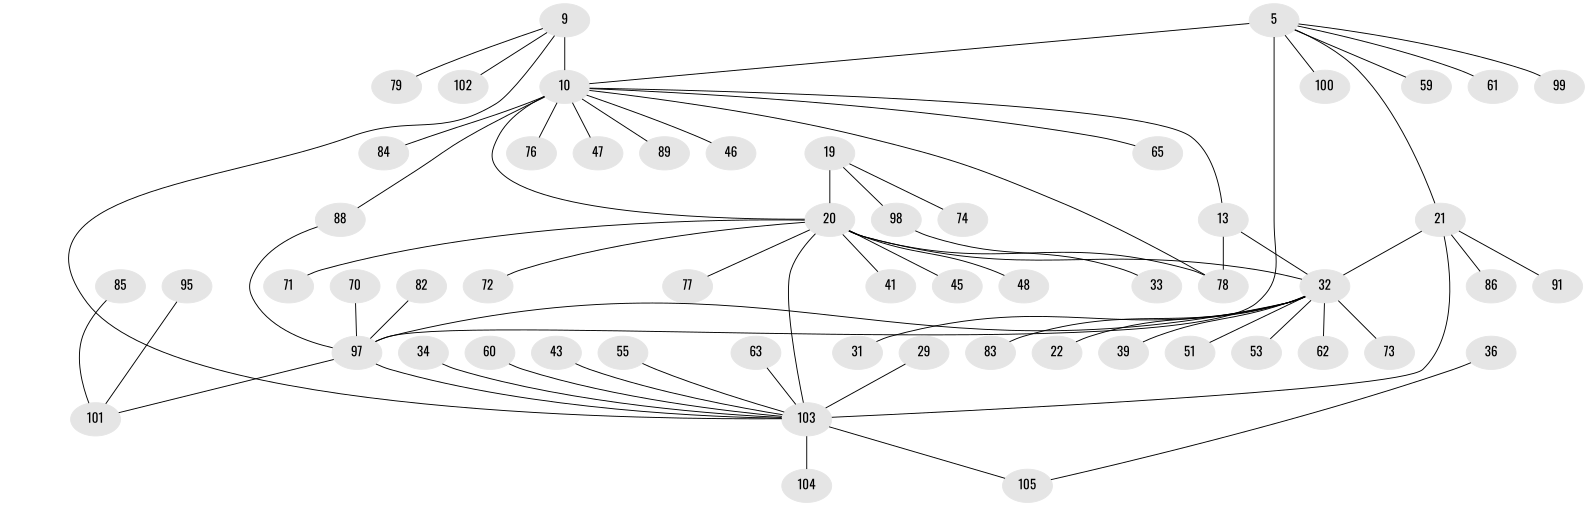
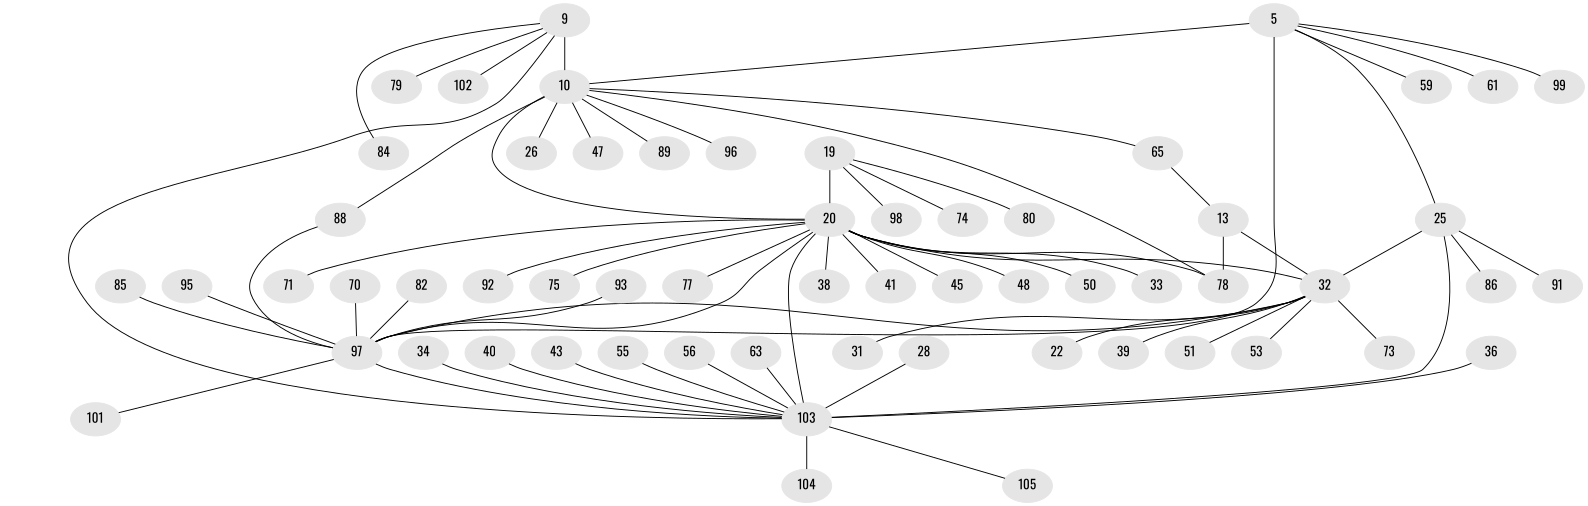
node "100": removed
edge "10" -- "13": now "65" -- "13"
edge "10" -- "84": now "9" -- "84"
node "76": label "76" -> "26"
node "46": label "46" -> "96"
node "80": added
node "21": label "21" -> "25"
edge "98" -- "33": now "20" -- "33"
node "72": label "72" -> "92"
node "75": added
node "93": added
node "38": added
node "50": added
edge "20" -- "97": added
edge "85" -- "101": now "85" -- "97"
edge "95" -- "101": now "95" -- "97"
node "60": label "60" -> "40"
node "56": added
node "29": label "29" -> "28"
node "83": removed
node "62": removed
edge "36" -- "105": now "36" -- "103"
